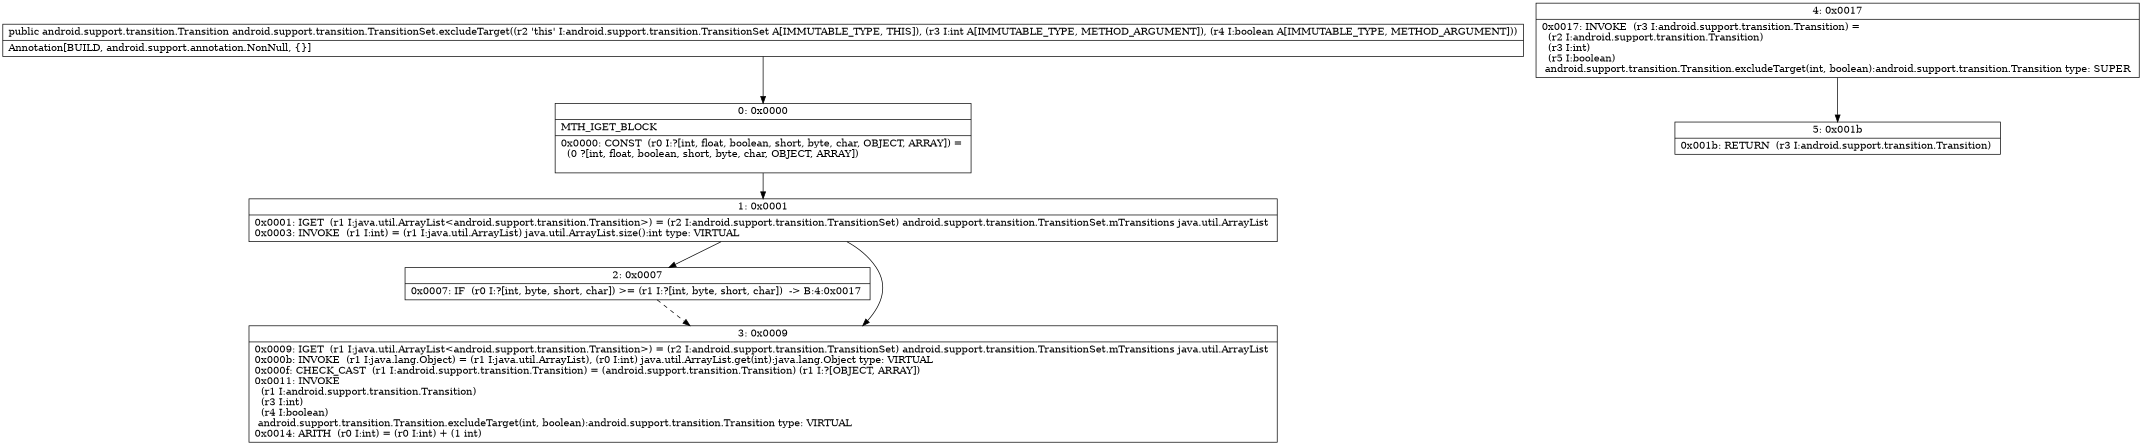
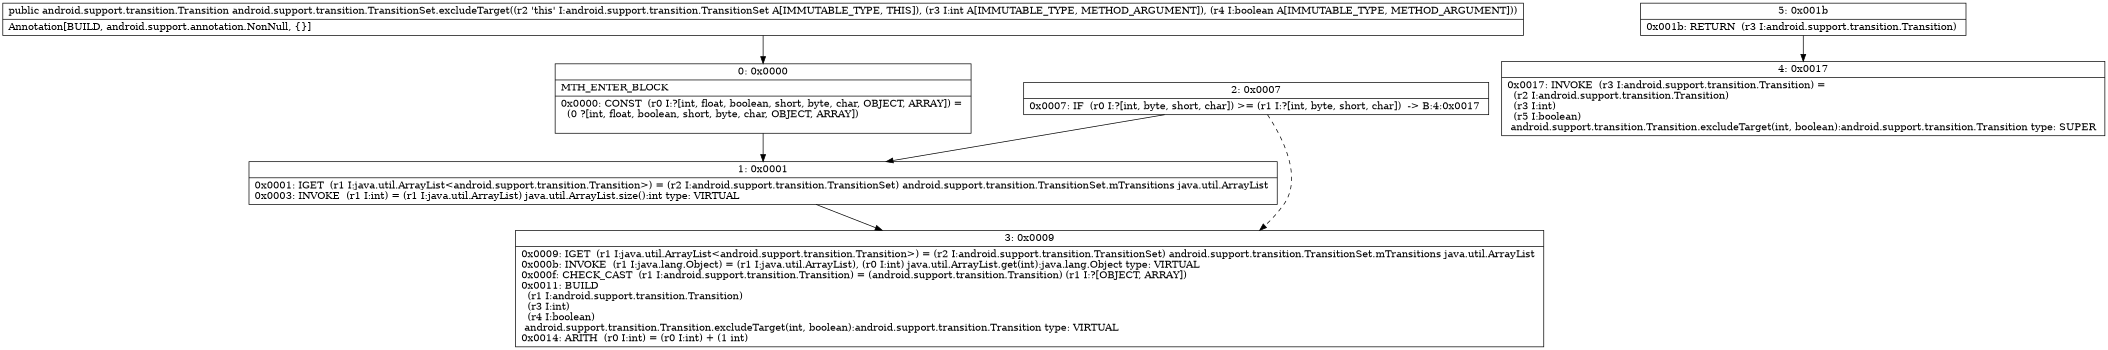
edge "4: 0x0017" -> "5: 0x001b": reversed
node "0: 0x0000": text "MTH_IGET_BLOCK" -> "MTH_ENTER_BLOCK"
edge "1: 0x0001" -> "2: 0x0007": reversed
node "3: 0x0009": text "0x0011: INVOKE" -> "0x0011: BUILD"
